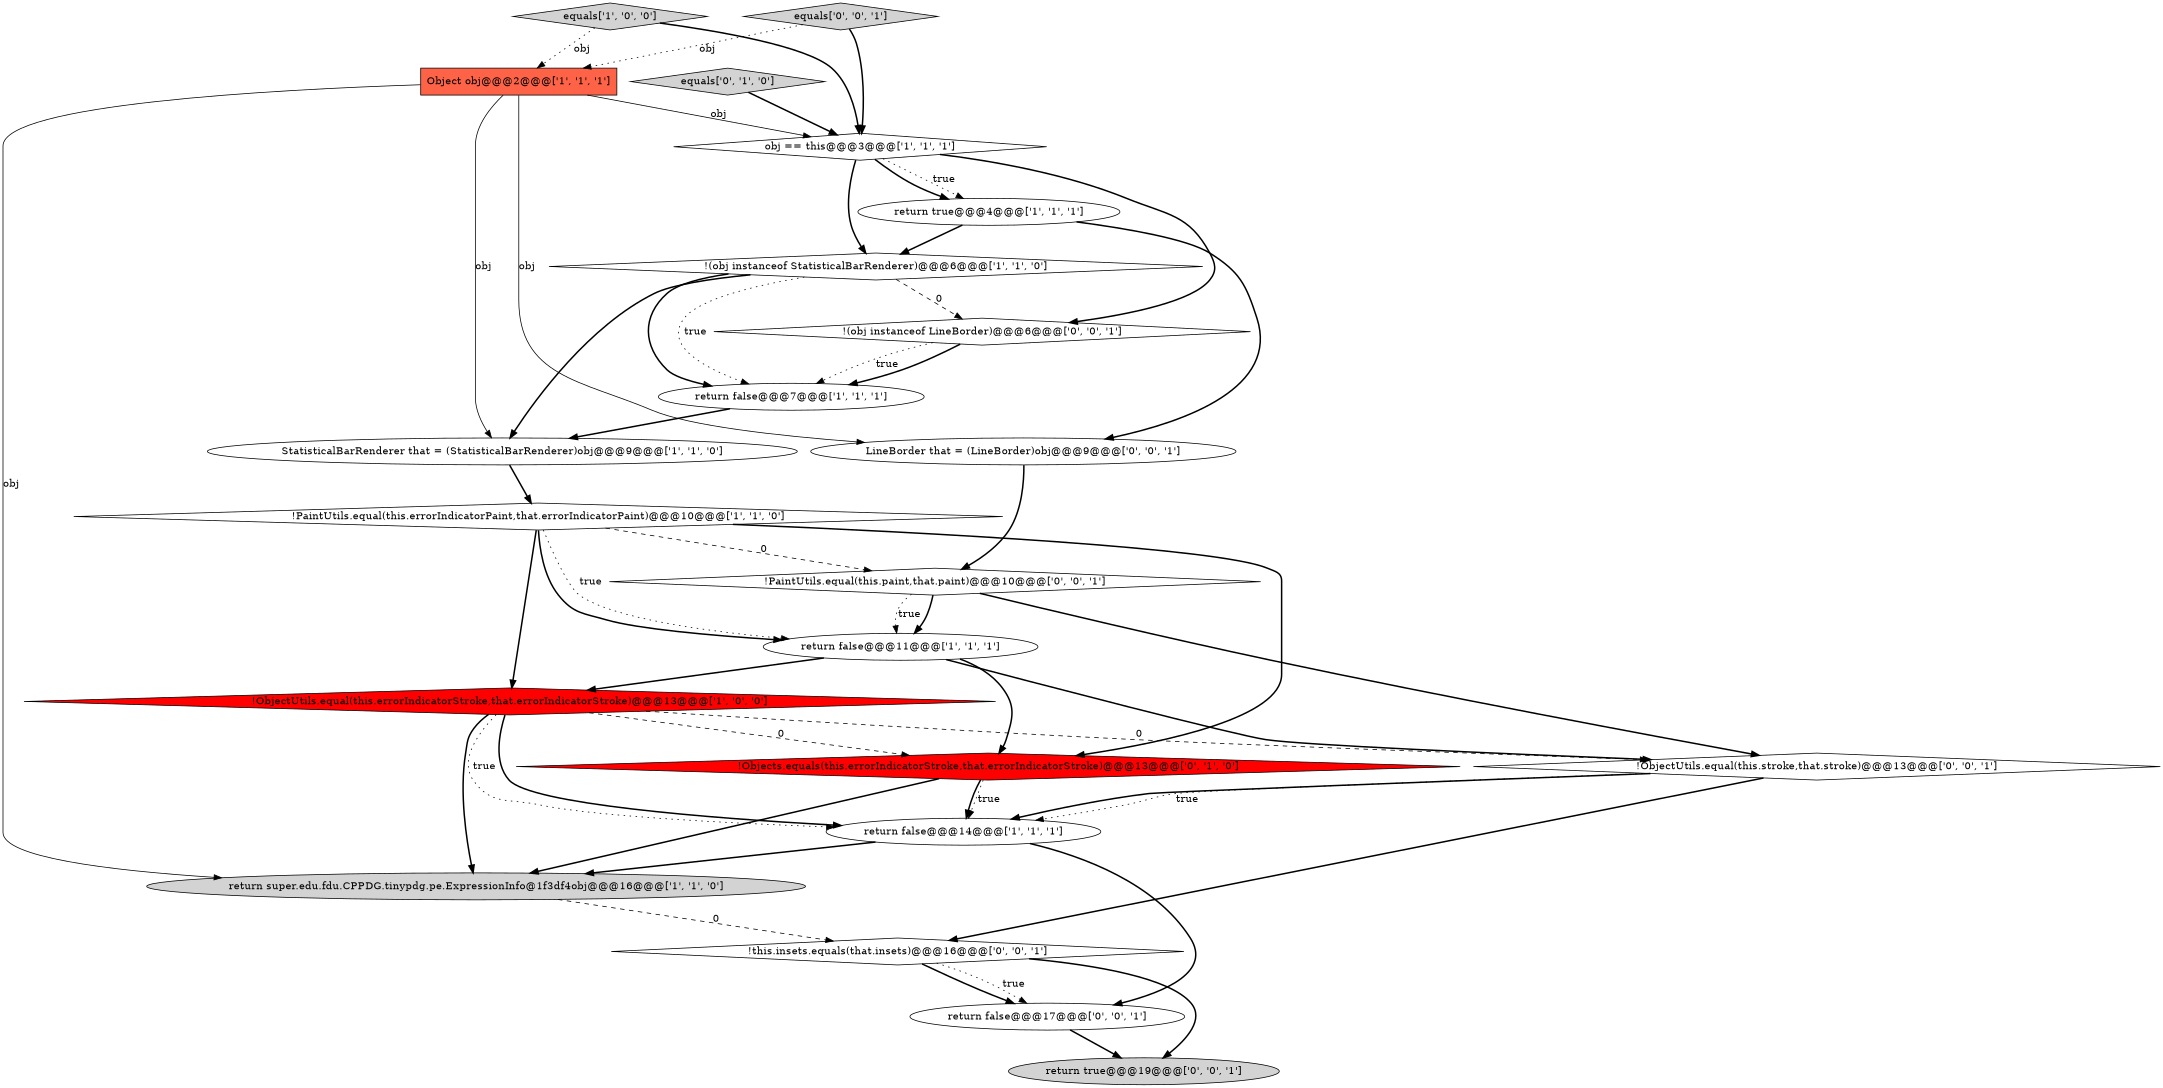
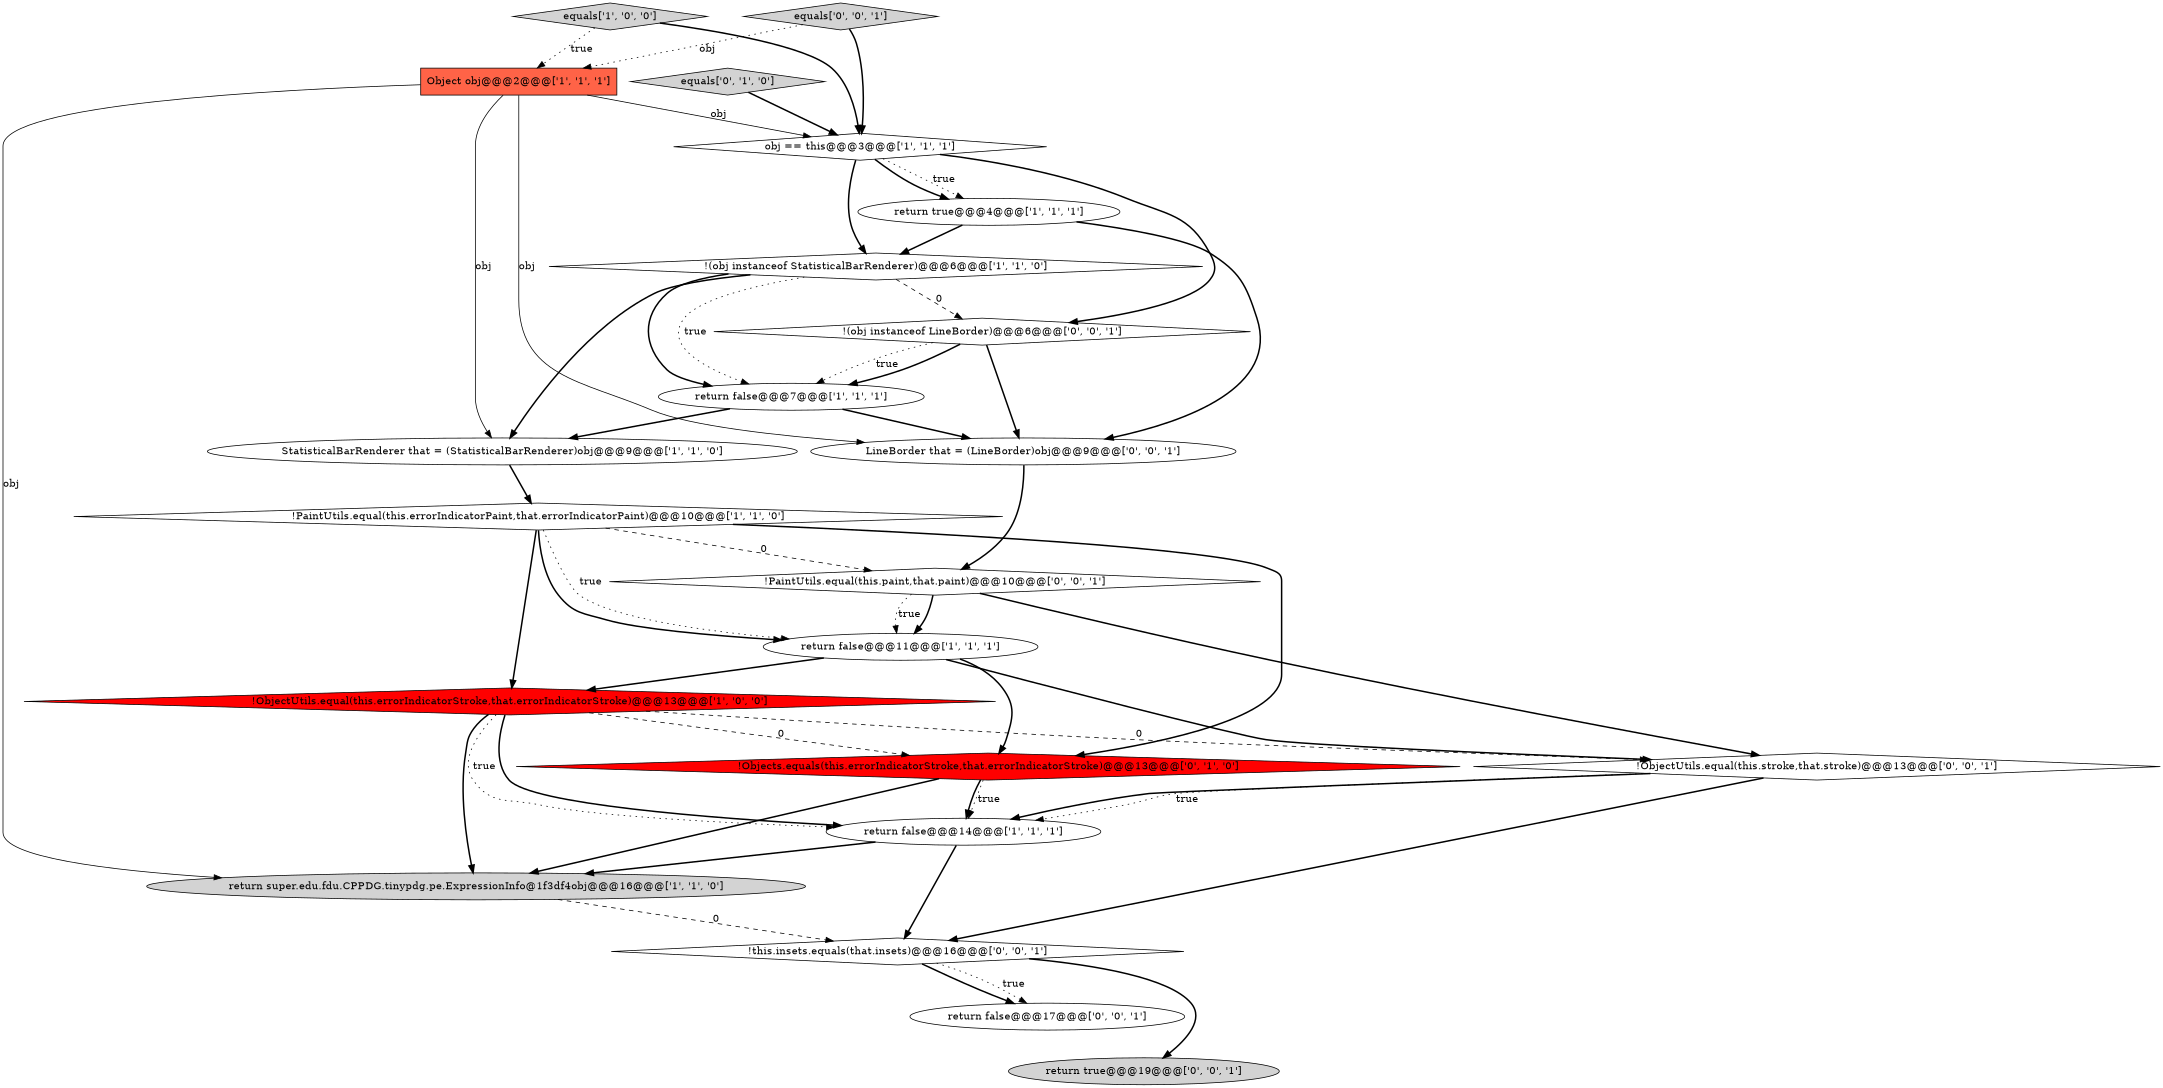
edge "equals['1', '0', '0']" -> "Object obj@@@2@@@['1', '1', '1']": label "obj" -> "true"
edge "!(obj instanceof LineBorder)@@@6@@@['0', '0', '1']" -> "LineBorder that = (LineBorder)obj@@@9@@@['0', '0', '1']": added
edge "return false@@@7@@@['1', '1', '1']" -> "LineBorder that = (LineBorder)obj@@@9@@@['0', '0', '1']": added
edge "return false@@@14@@@['1', '1', '1']" -> "return false@@@17@@@['0', '0', '1']": now "return false@@@14@@@['1', '1', '1']" -> "!this.insets.equals(that.insets)@@@16@@@['0', '0', '1']"
edge "return false@@@17@@@['0', '0', '1']" -> "return true@@@19@@@['0', '0', '1']": removed
